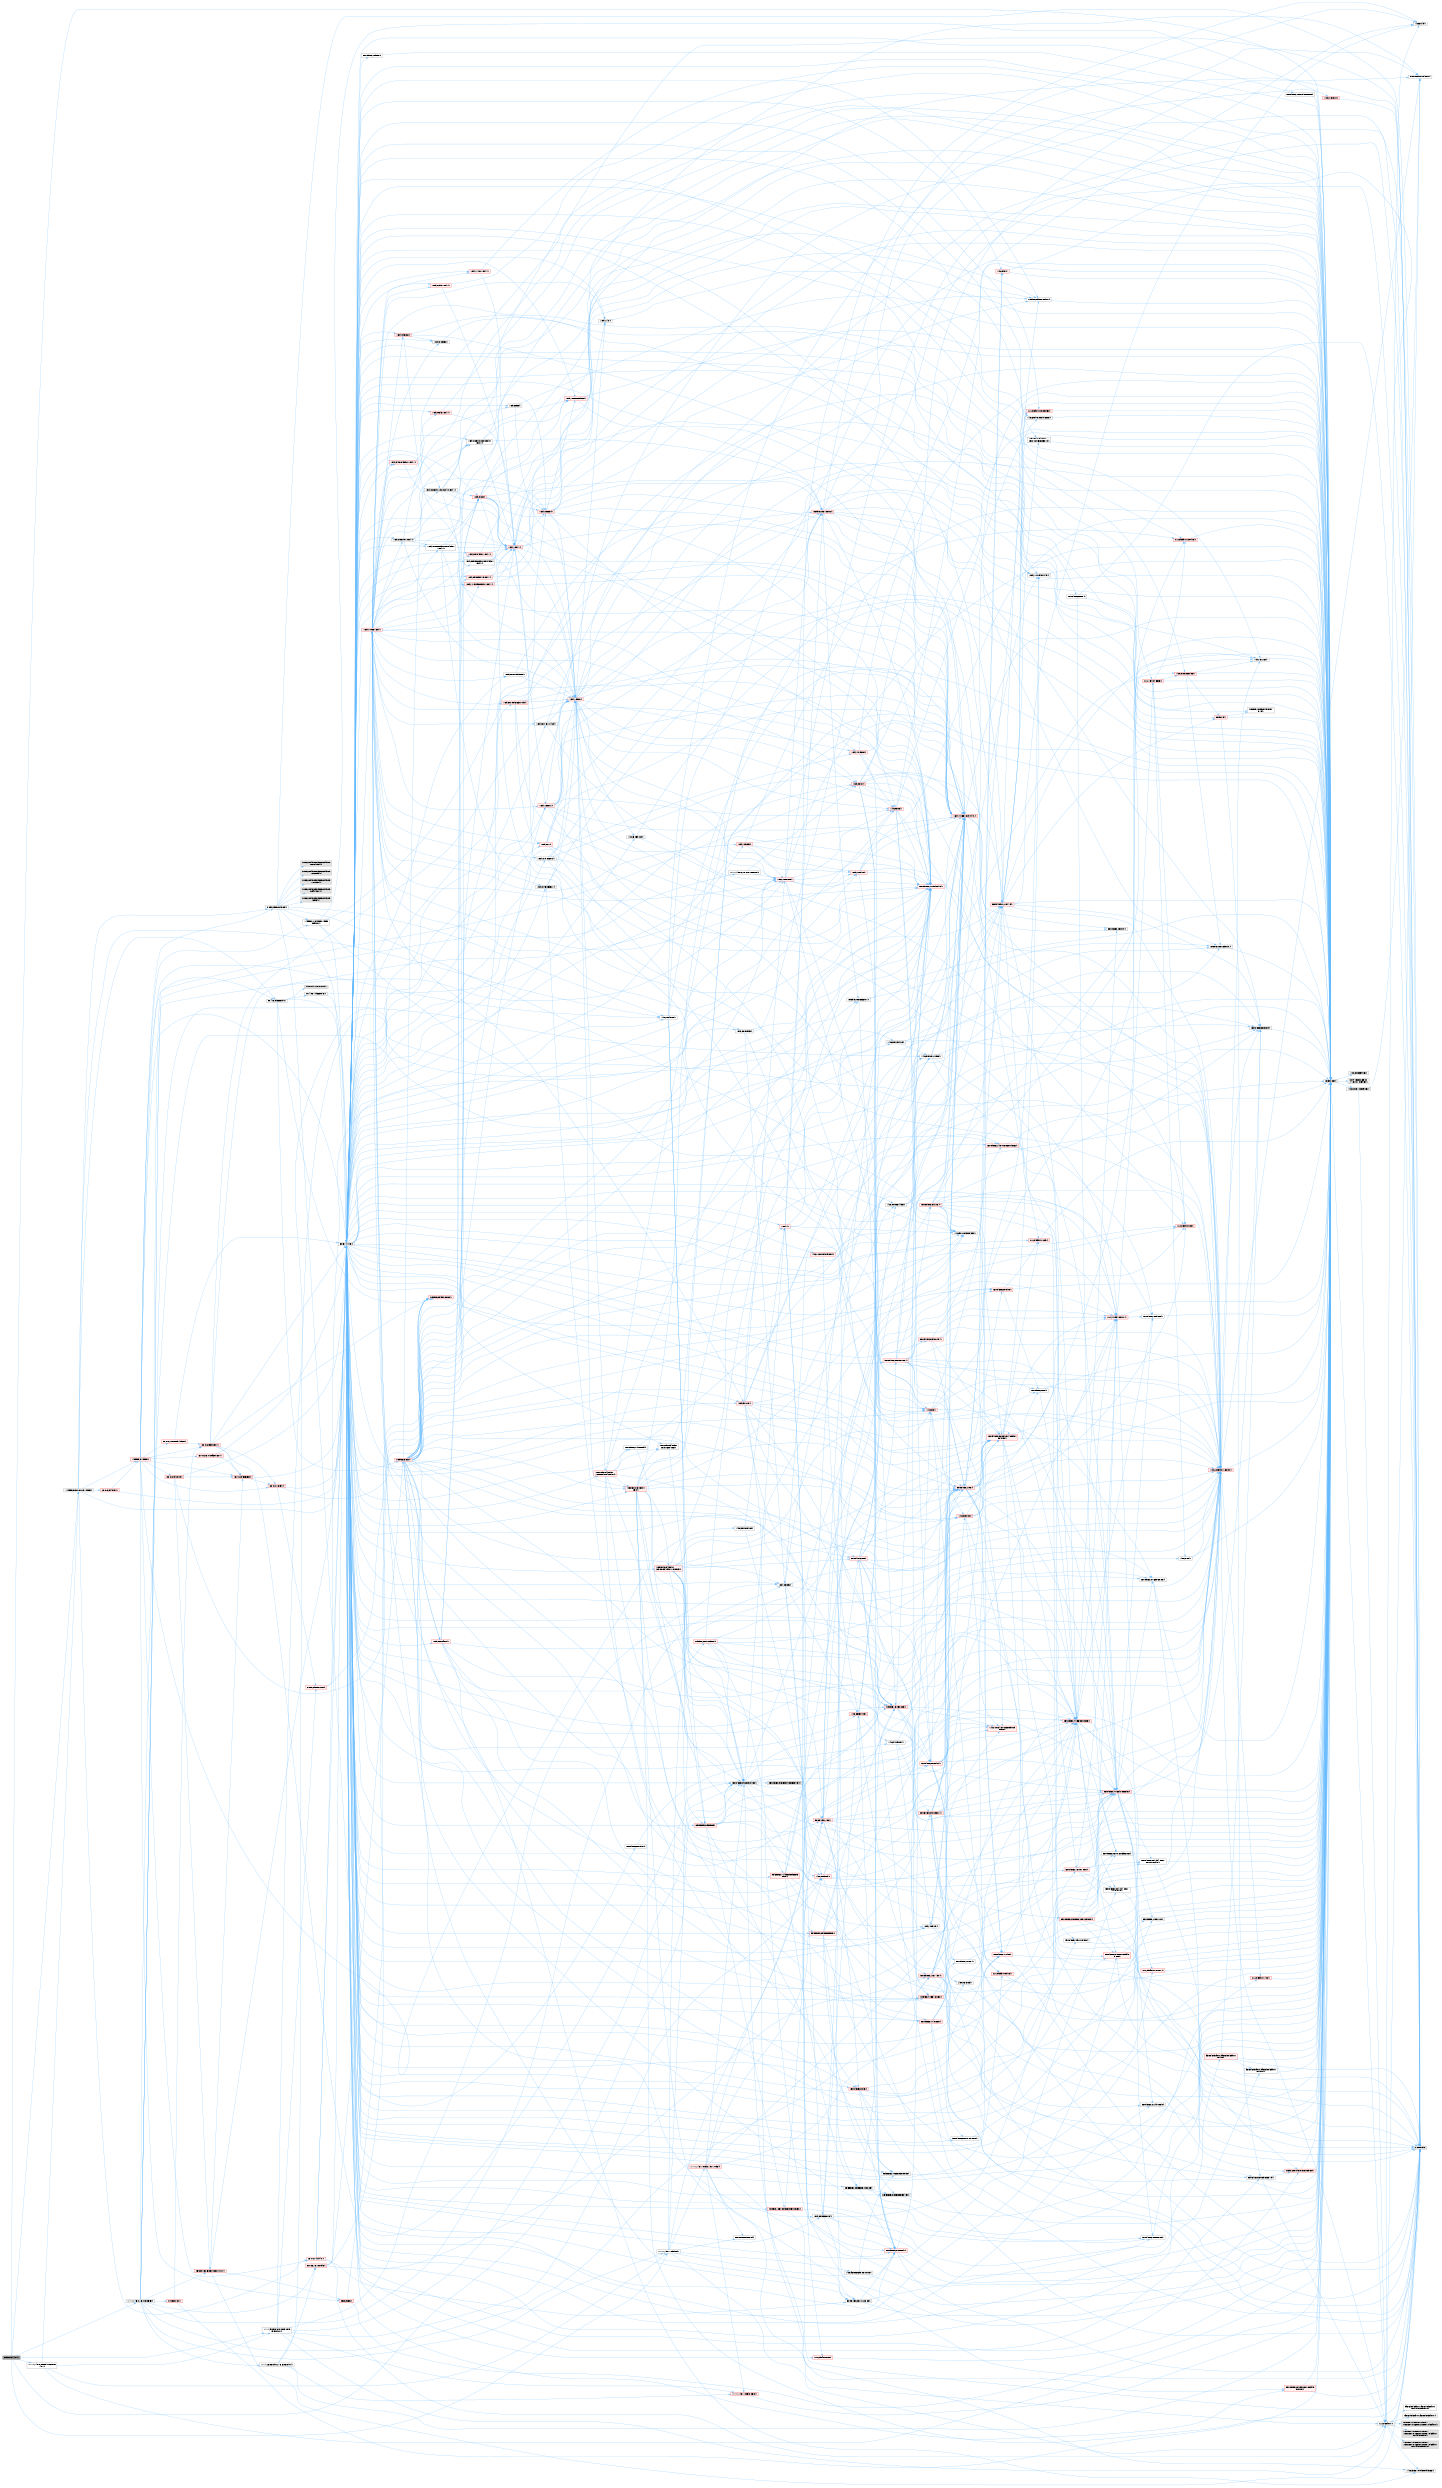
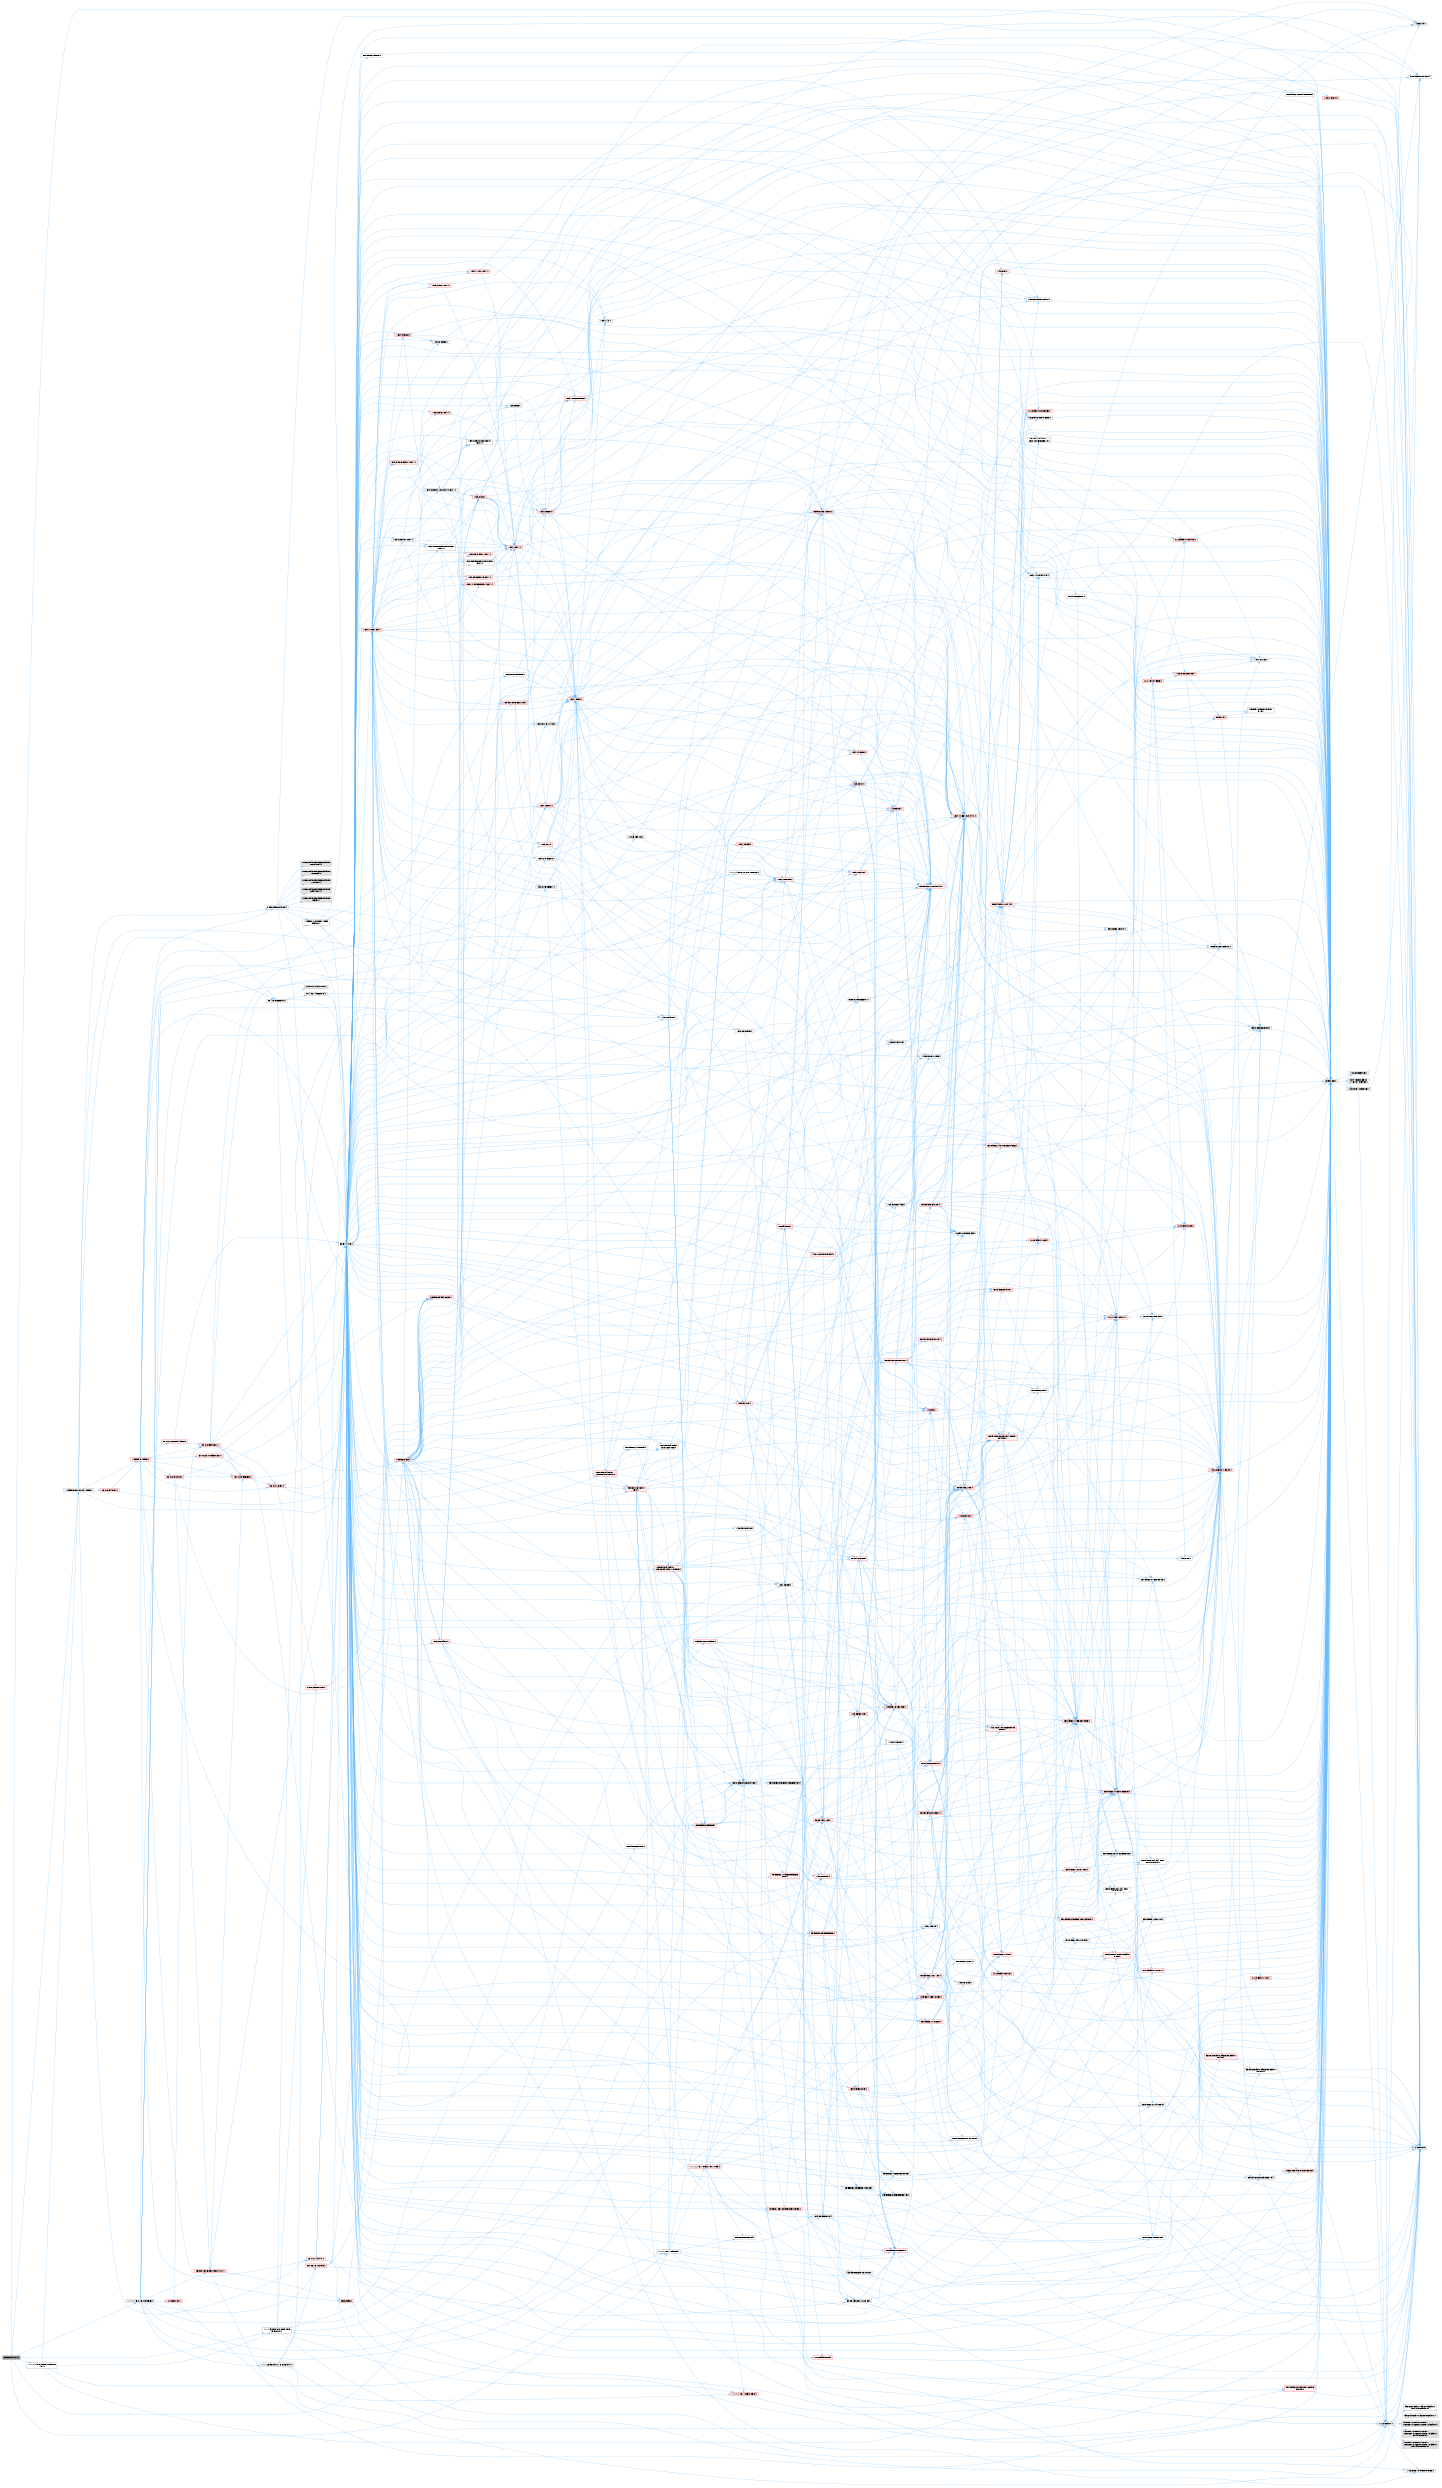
node "Matrix.h": label "Matrix.h" -> "CoreGlobals.h"
